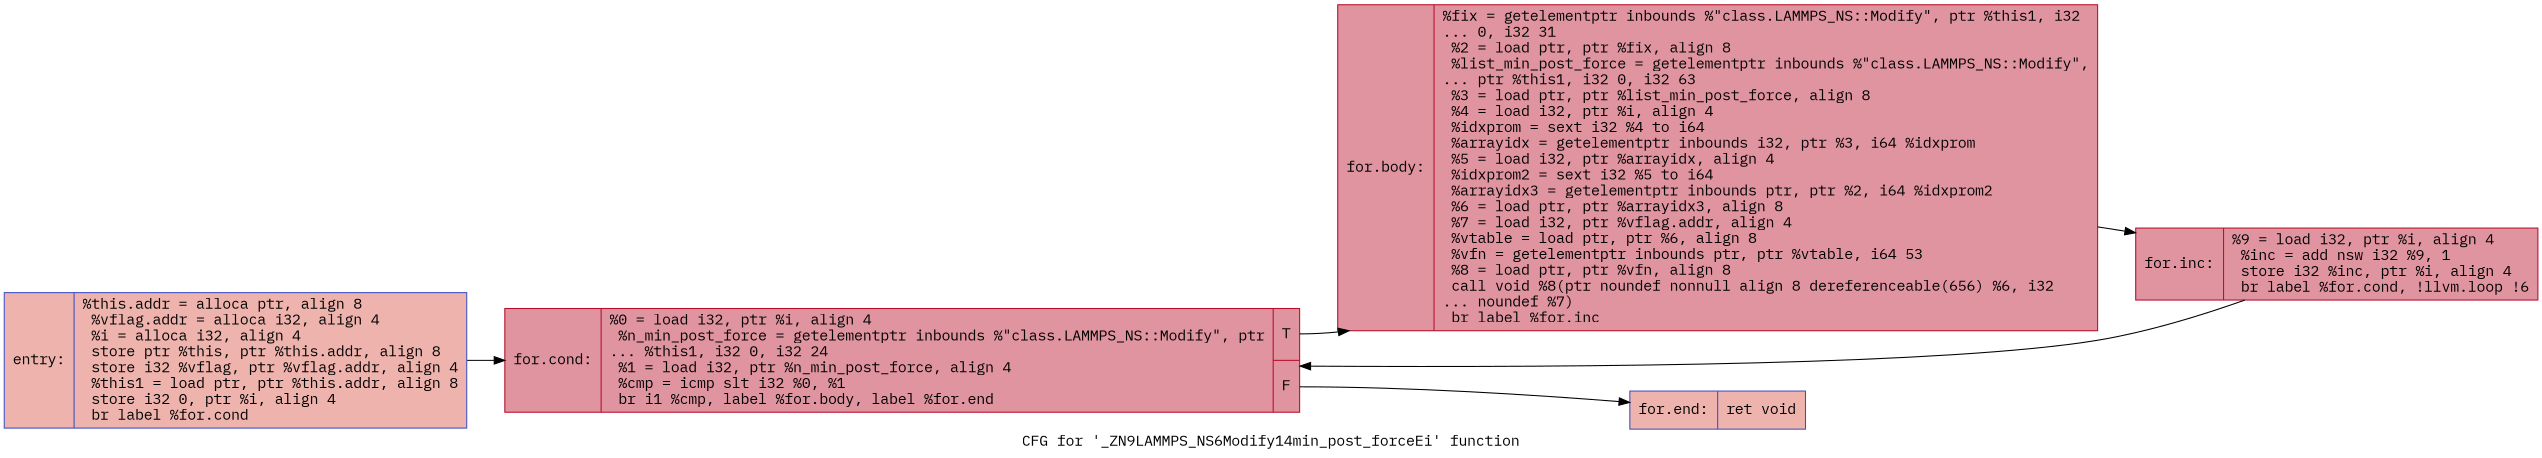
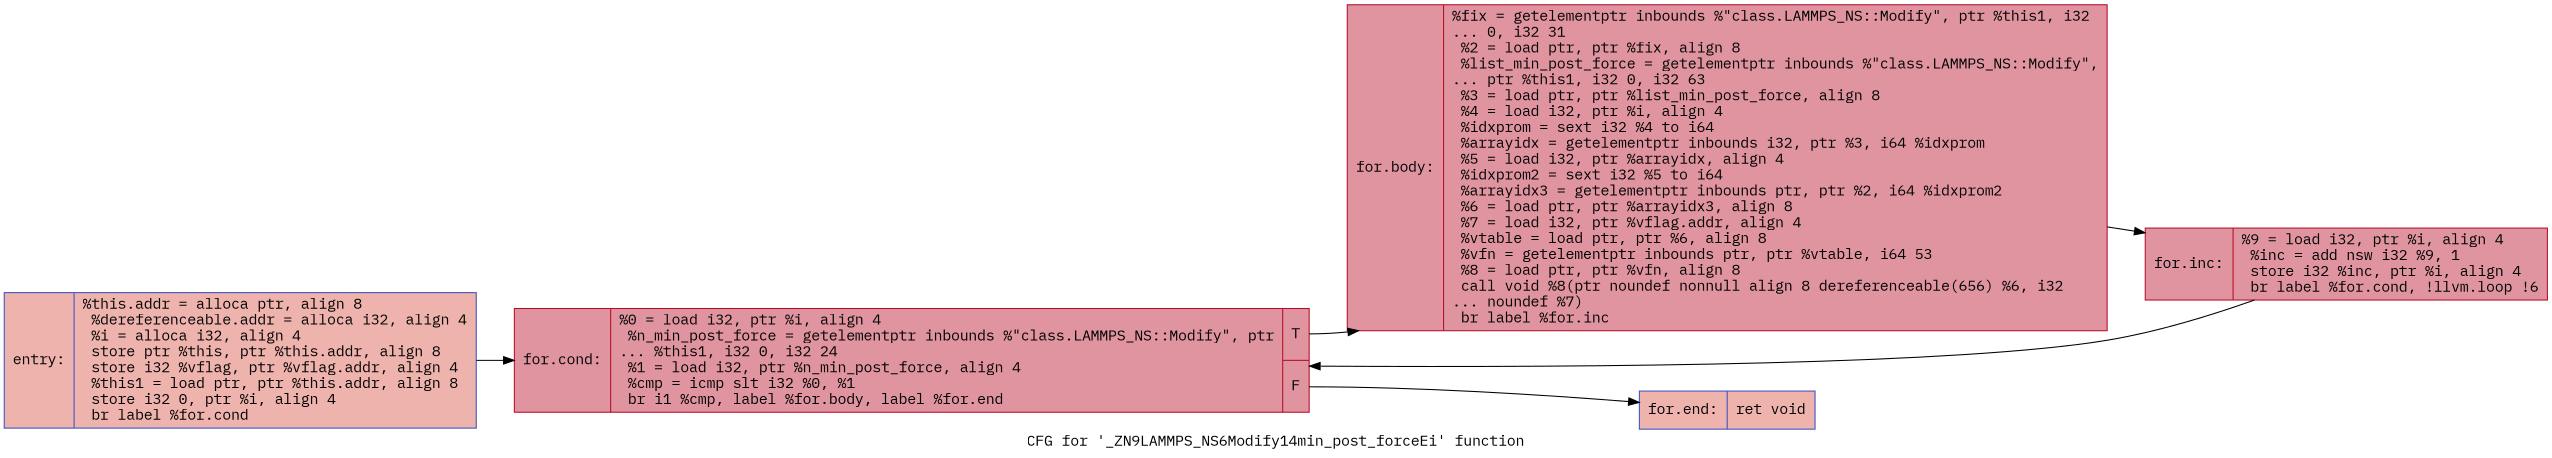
node "entry:": text "%vflag.addr = alloca i32, align 4" -> "%dereferenceable.addr = alloca i32, align 4"
